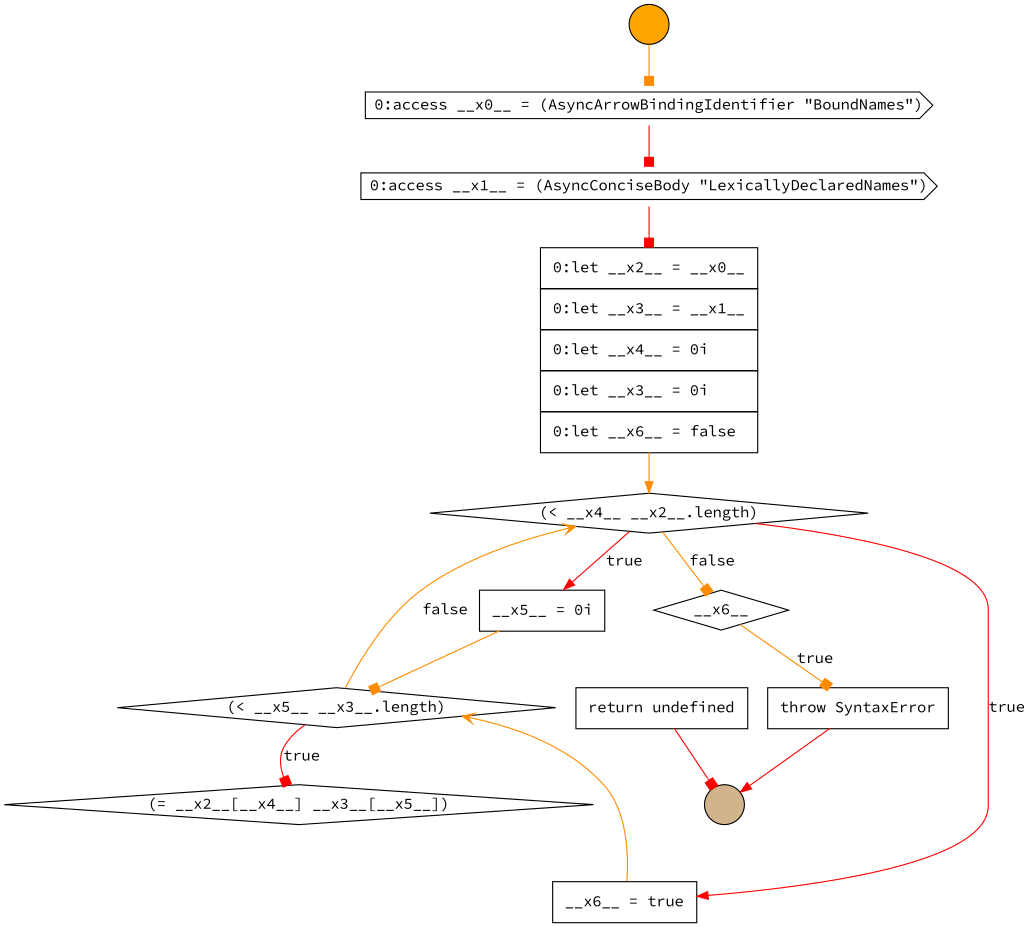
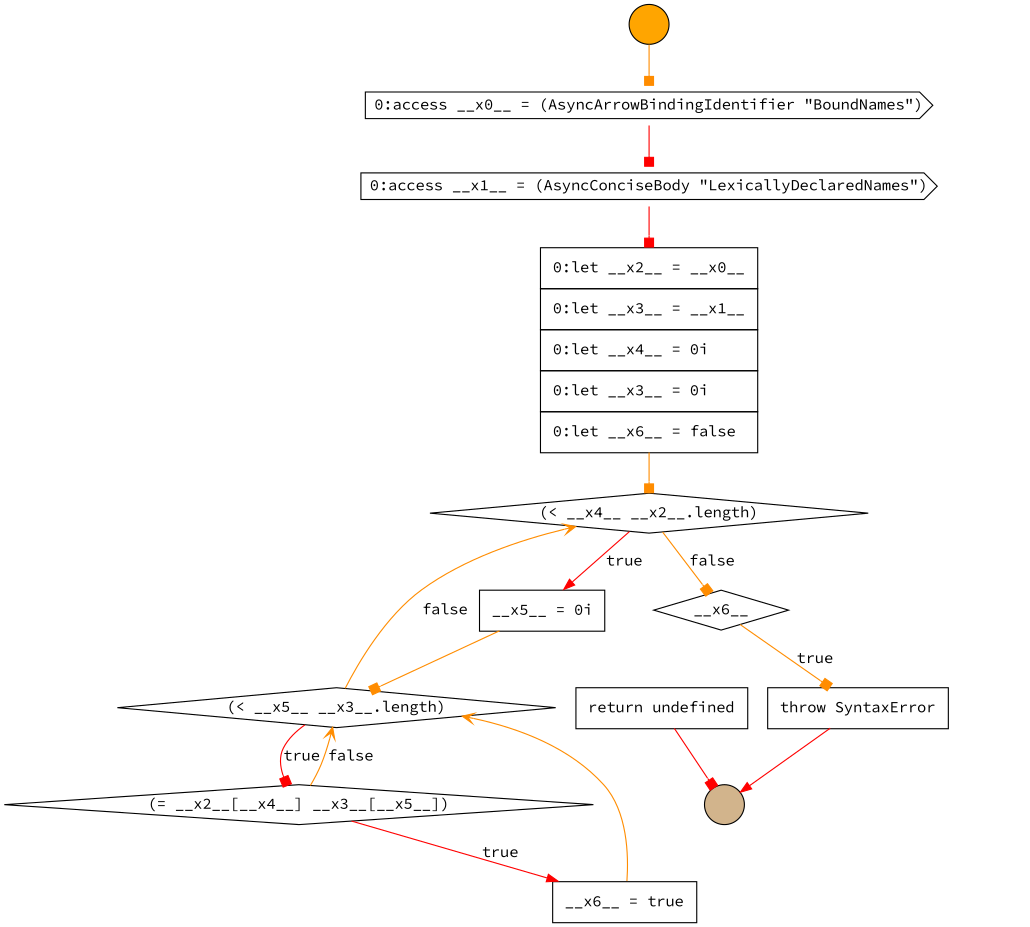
edge "0:let __x2__ = __x0__" -> "(< __x4__ __x2__.length)": arrowhead normal -> box
edge "(< __x4__ __x2__.length)" -> "__x6__ = true": now "(= __x2__[__x4__] __x3__[__x5__])" -> "__x6__ = true"
edge "(= __x2__[__x4__] __x3__[__x5__])" -> "(< __x5__ __x3__.length)": added, label "false"
